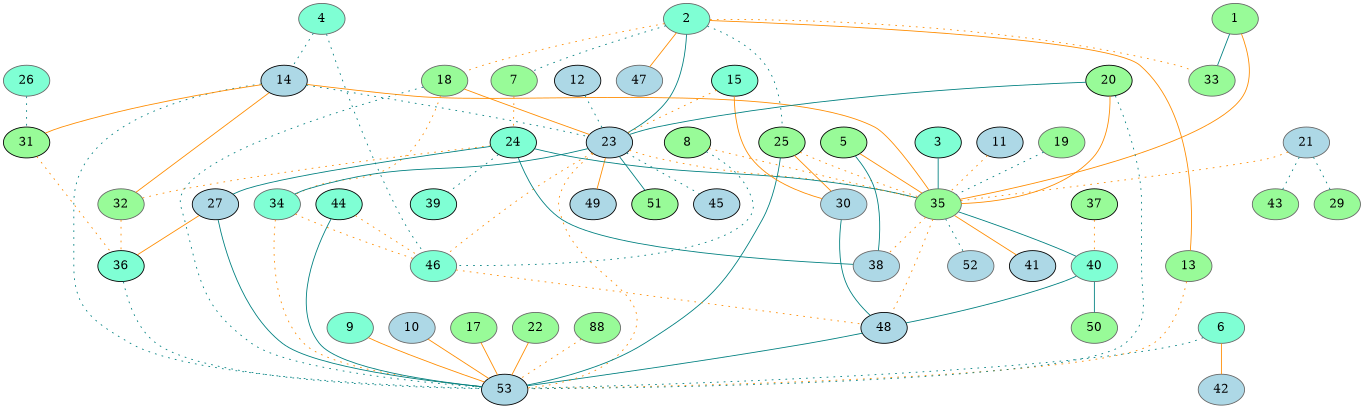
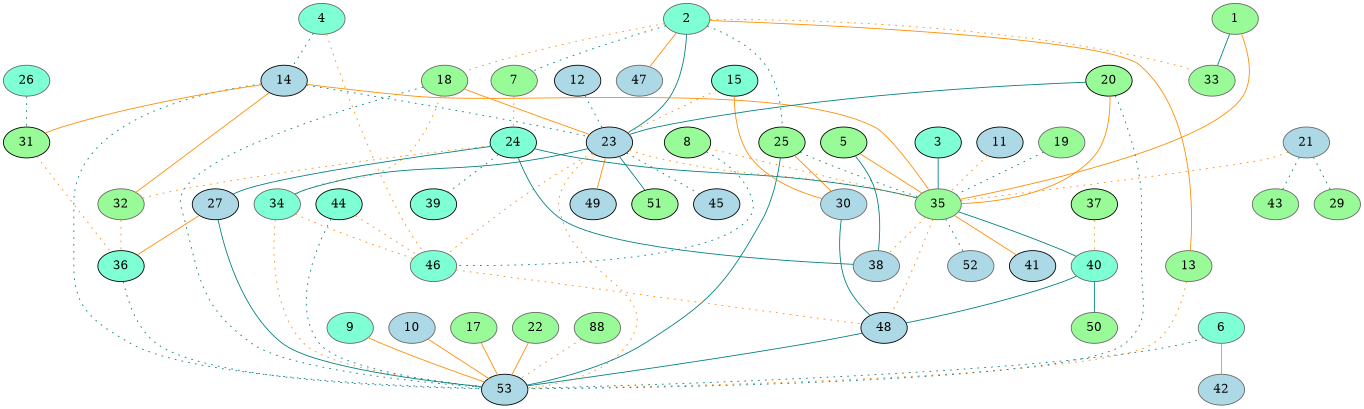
edge "4" -- "46": color teal -> darkorange
edge "25" -- "35": color darkorange -> teal
edge "44" -- "53": style solid -> dotted
